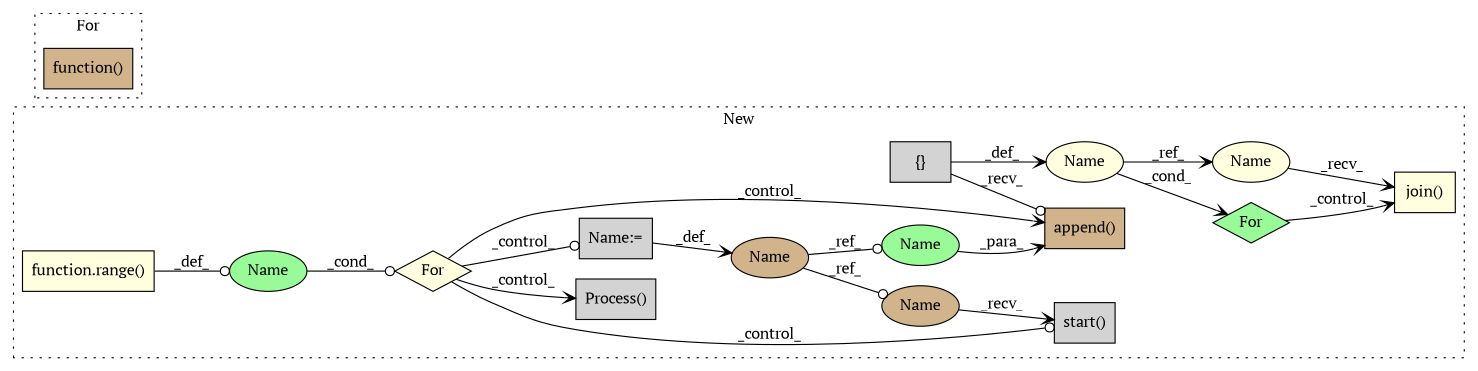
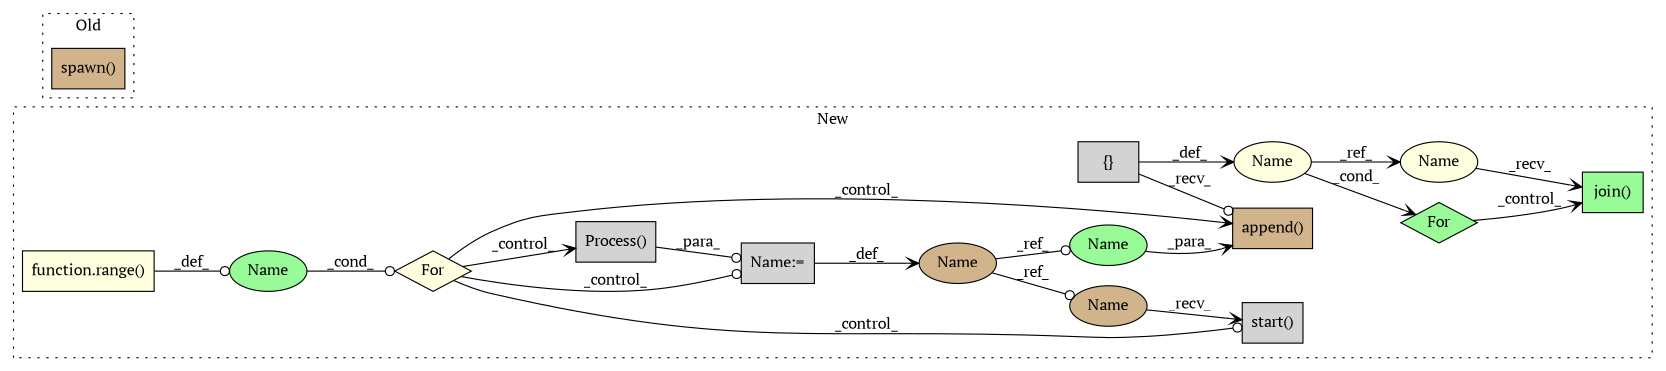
cluster "For": label "For" -> "Old"
node "function()": label "function()" -> "spawn()"
node "join()": fillcolor lightyellow -> palegreen
edge "Process()" -> "Name:=": added, label "_para_"
